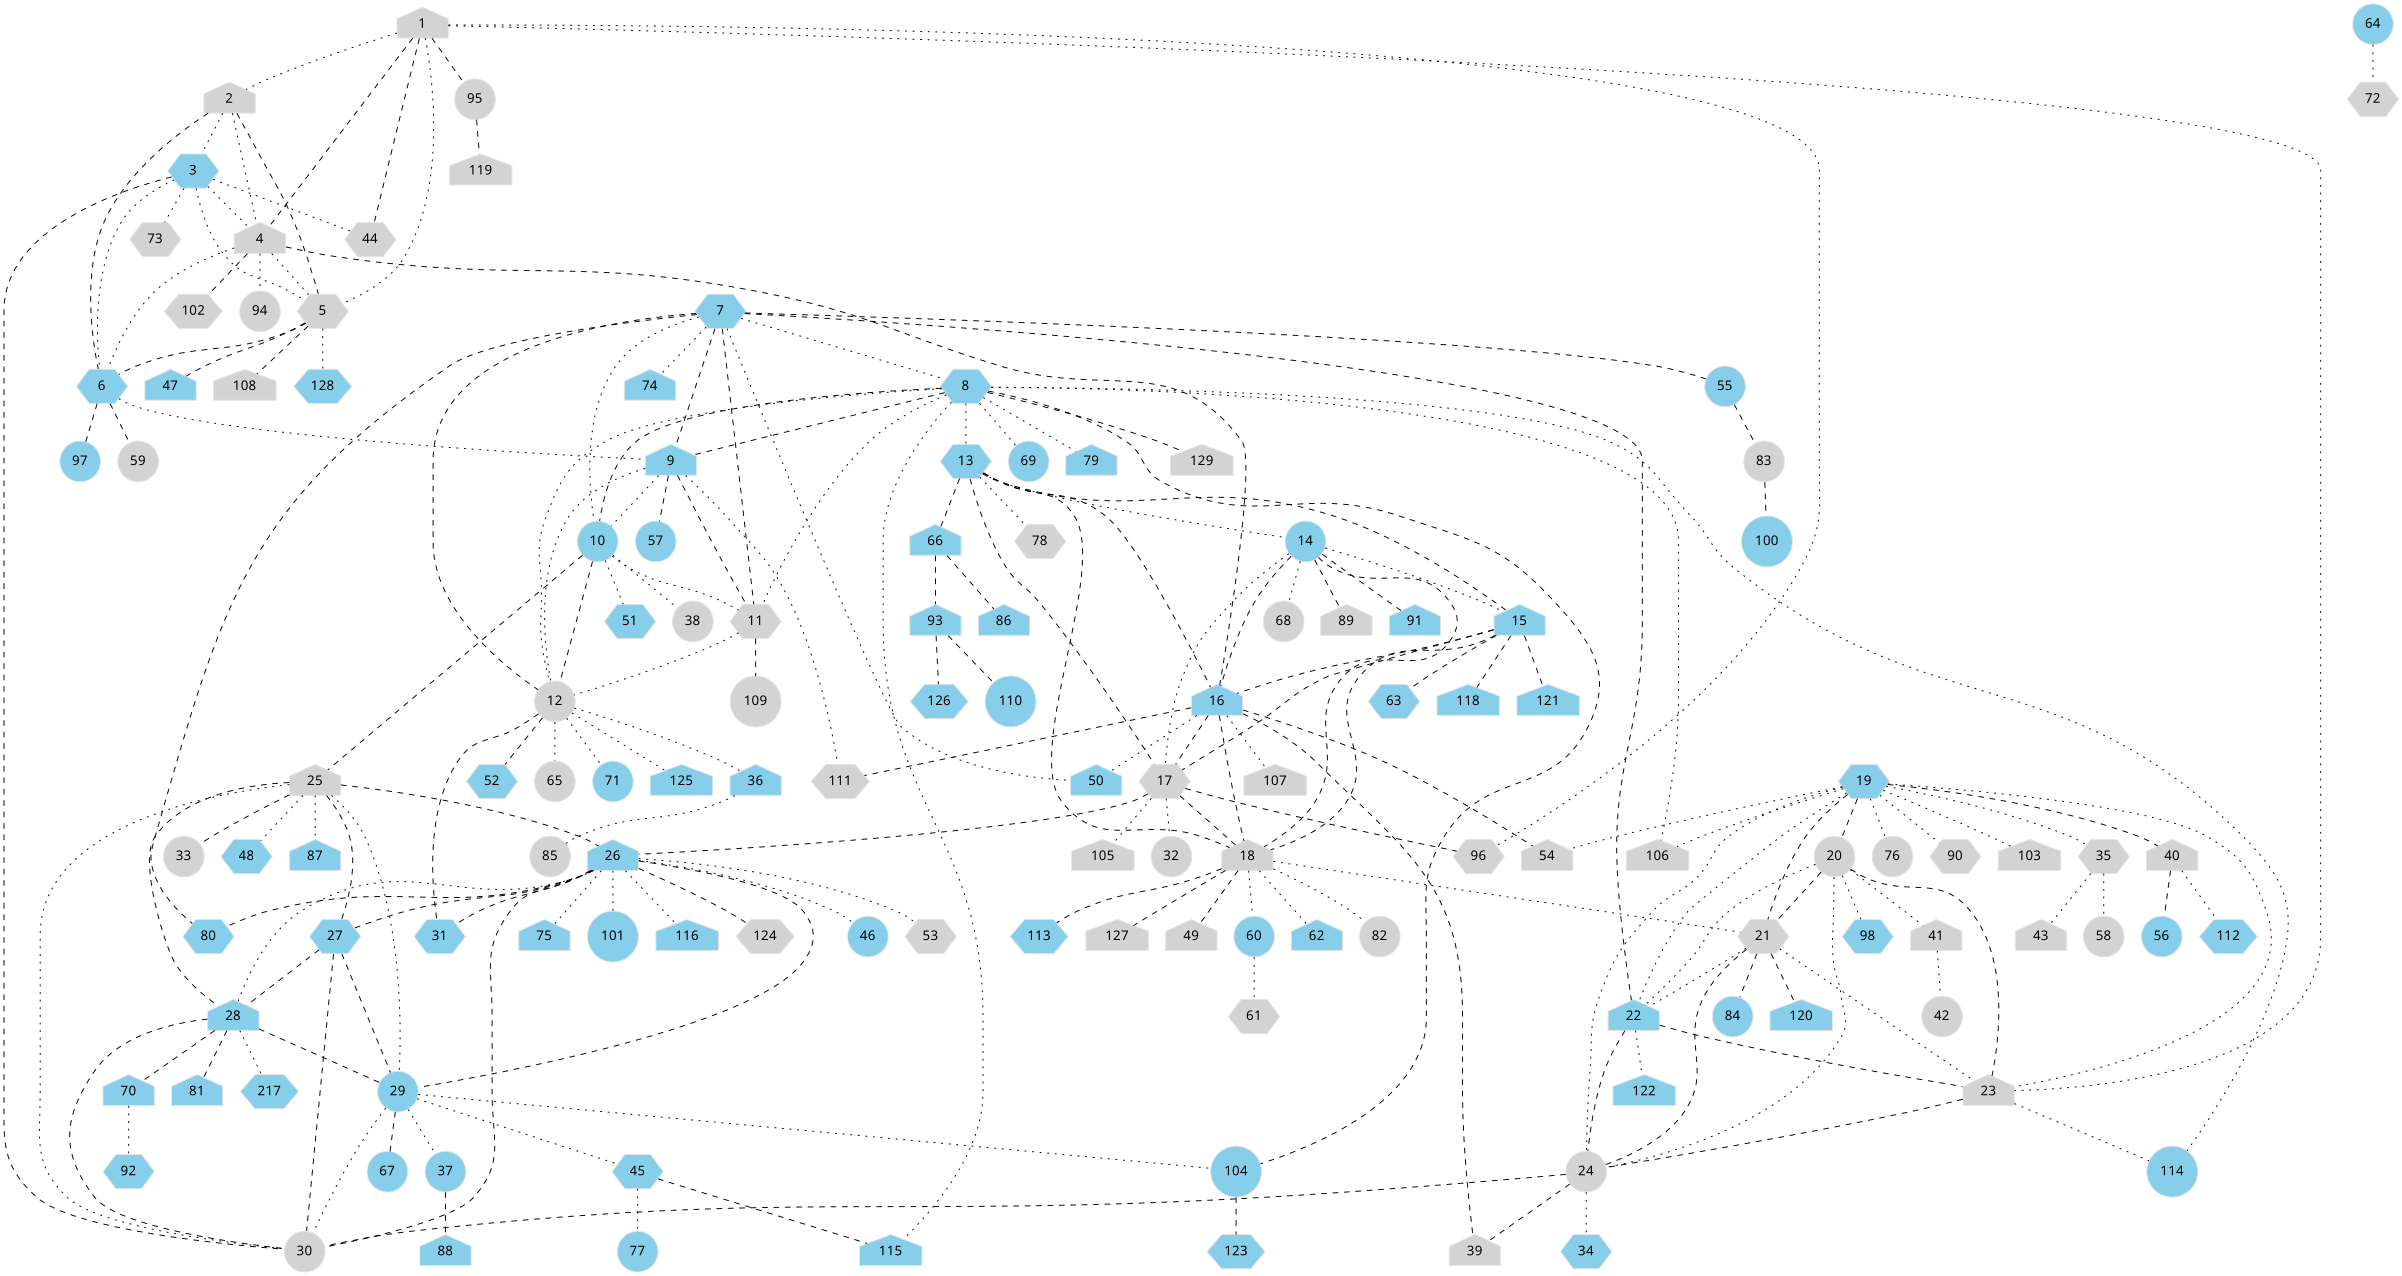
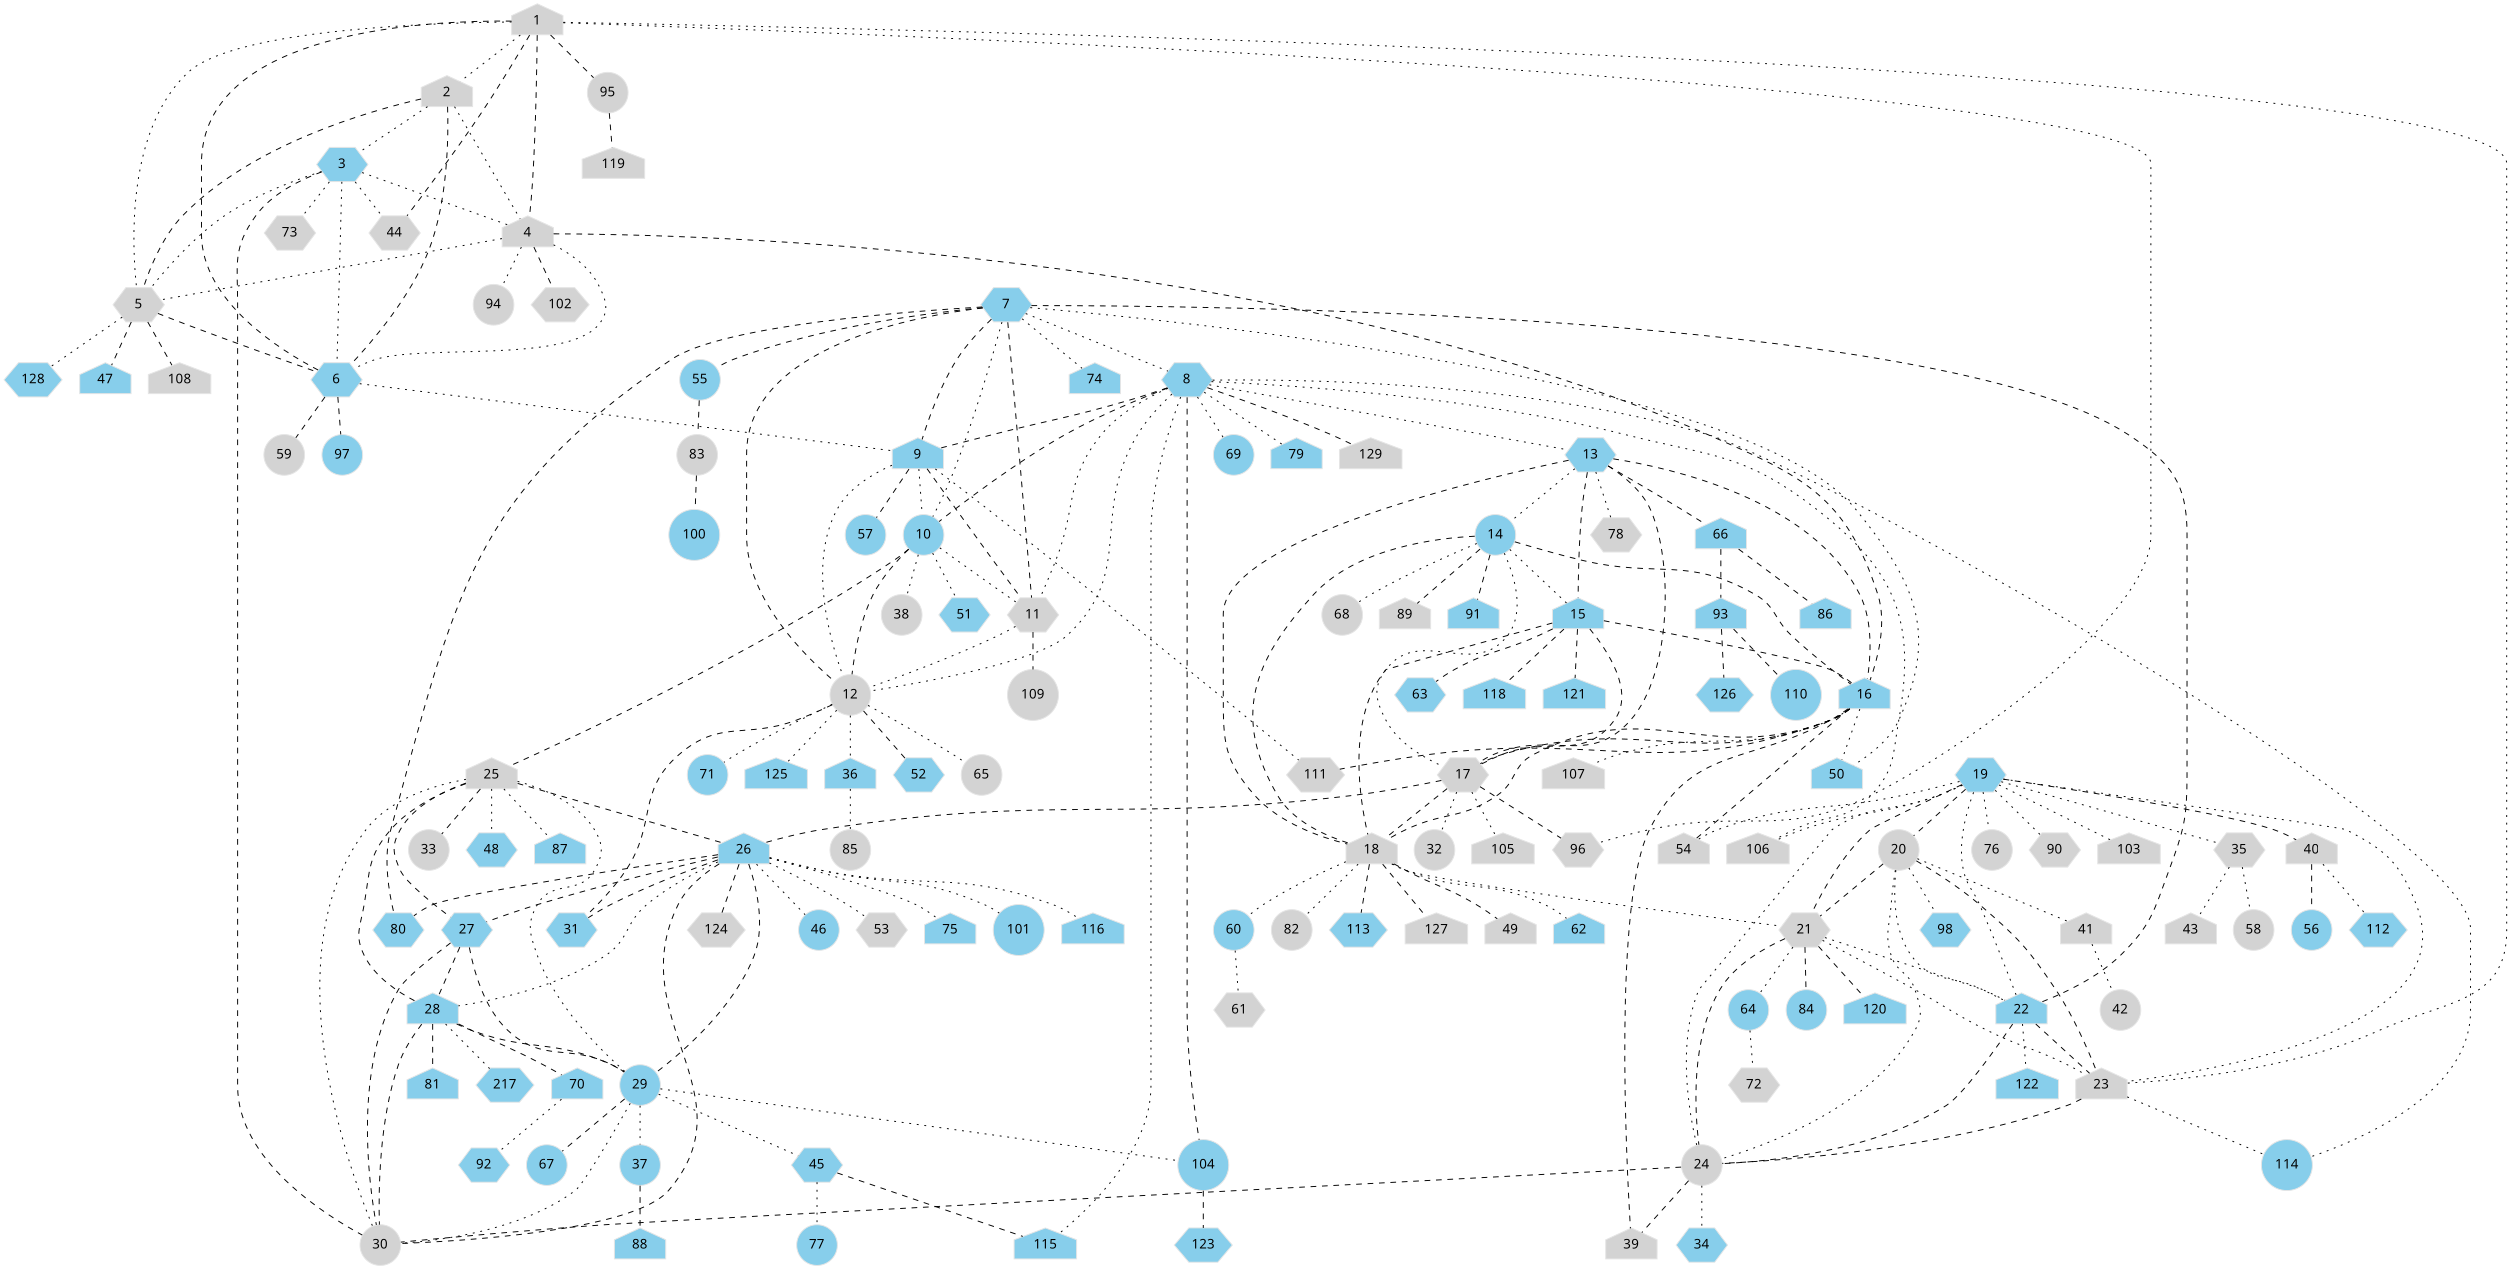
edge "1" -- "6": added
edge "21" -- "64": added
